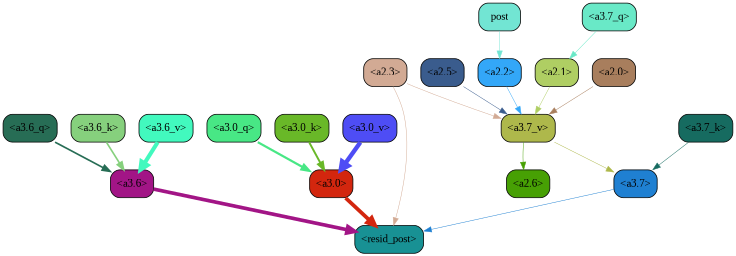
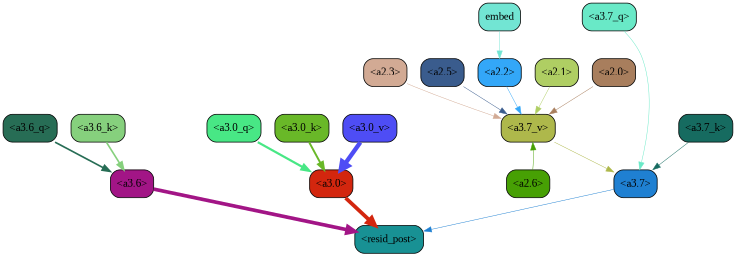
node "post": label "post" -> "embed"
edge "<a3.7_q>" -> "<a2.1>": now "<a3.7_q>" -> "<a3.7>"
node "<a3.6_v>": removed
edge "<a2.3>" -> "<resid_post>": removed
edge "<a3.7_v>" -> "<a2.6>": reversed
